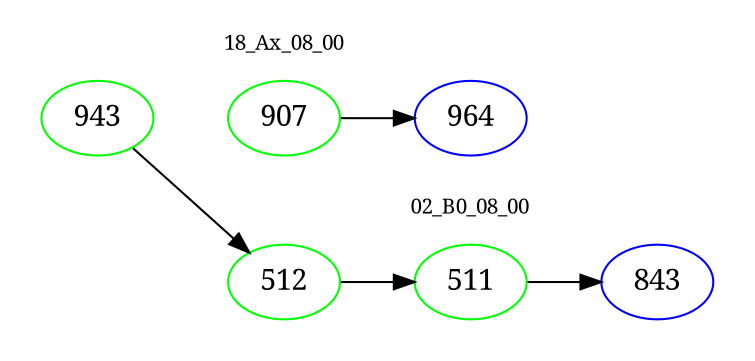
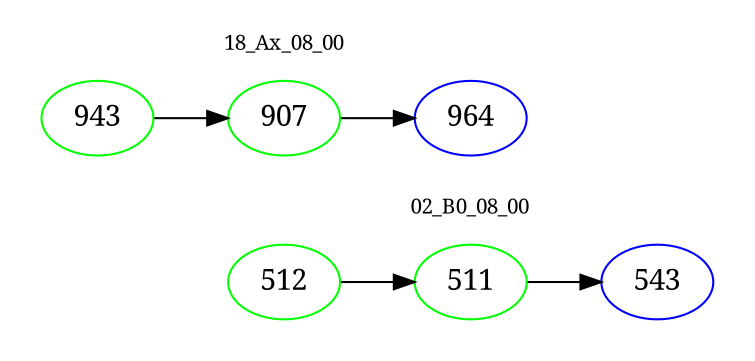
edge "943" -> "512": now "943" -> "907"
node "843": label "843" -> "543"
